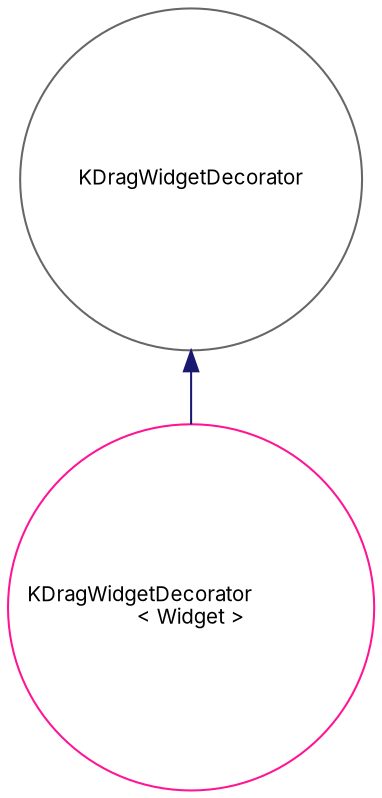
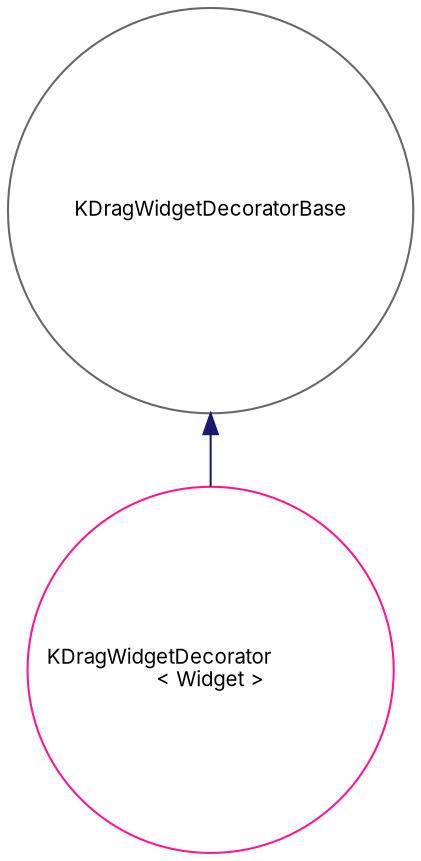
node "KDragWidgetDecorator": label "KDragWidgetDecorator" -> "KDragWidgetDecoratorBase"
